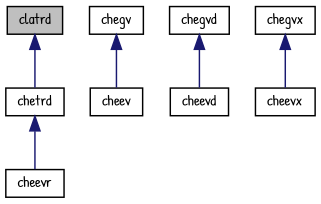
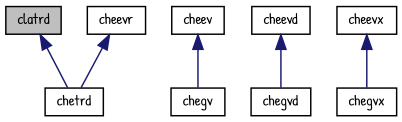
edge "cheev" -> "chegv": reversed
edge "cheevd" -> "chegvd": reversed
edge "cheevx" -> "chegvx": reversed
edge "cheevr" -> "chetrd": reversed
